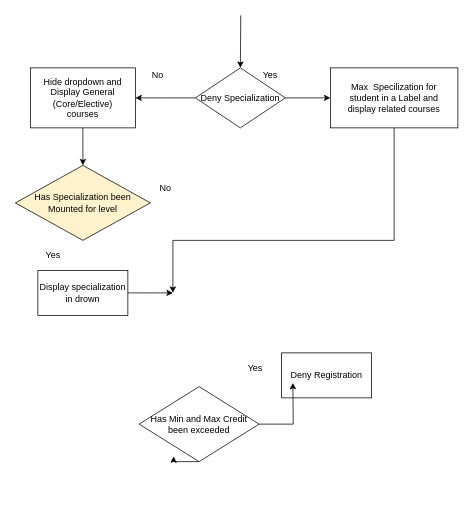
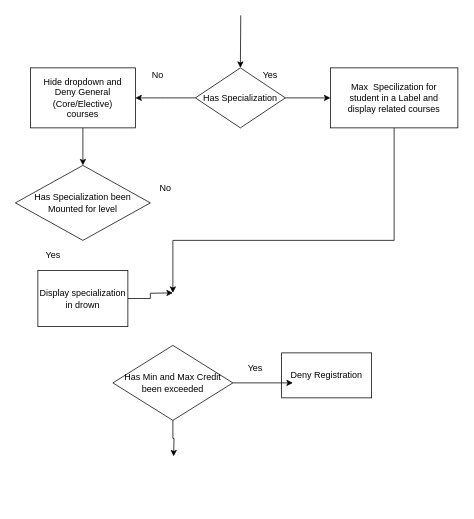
node "Hide dropdown and Display General (Core/Elective) courses": label "Hide dropdown and Display General (Core/Elective) courses" -> "Hide dropdown and Deny General (Core/Elective) courses"
node "Deny Specialization": label "Deny Specialization" -> "Has Specialization"
node "Has Specialization been Mounted for level": fillcolor #fff2cc -> #ffffff
node "Display specialization in drown": size 90x45 -> 90x56
node "Has Min and Max Credit been exceeded": moved (199, 424) -> (173, 383)
